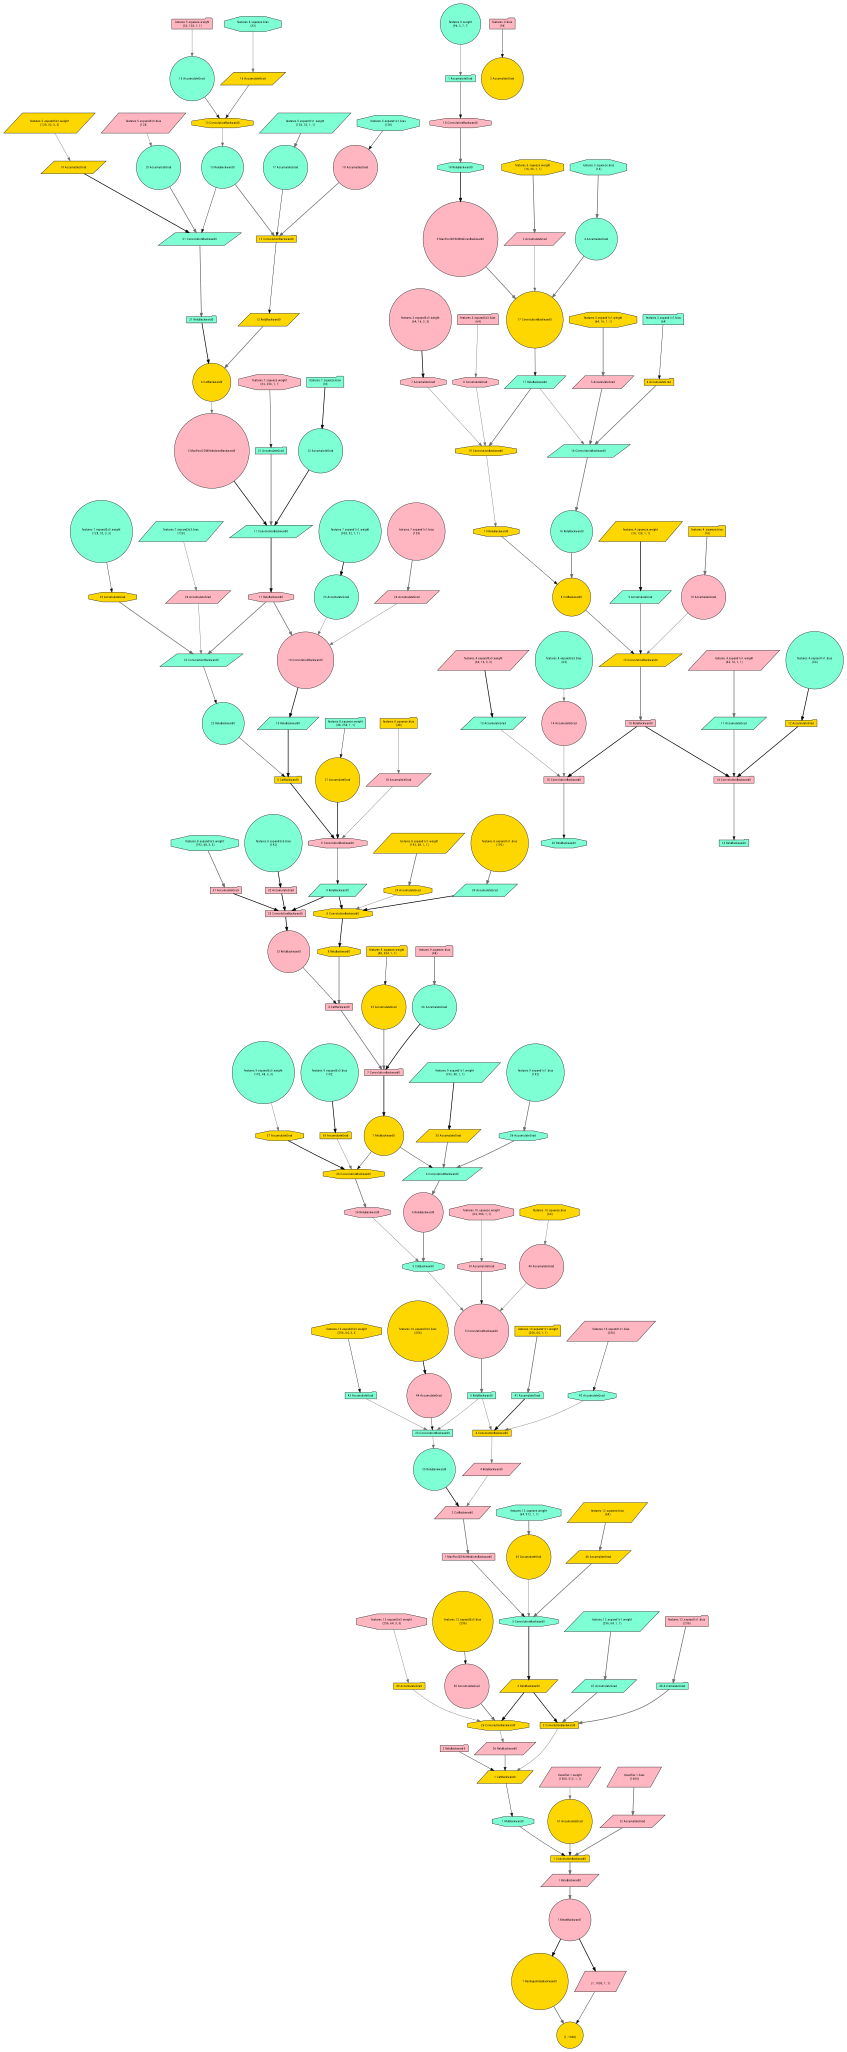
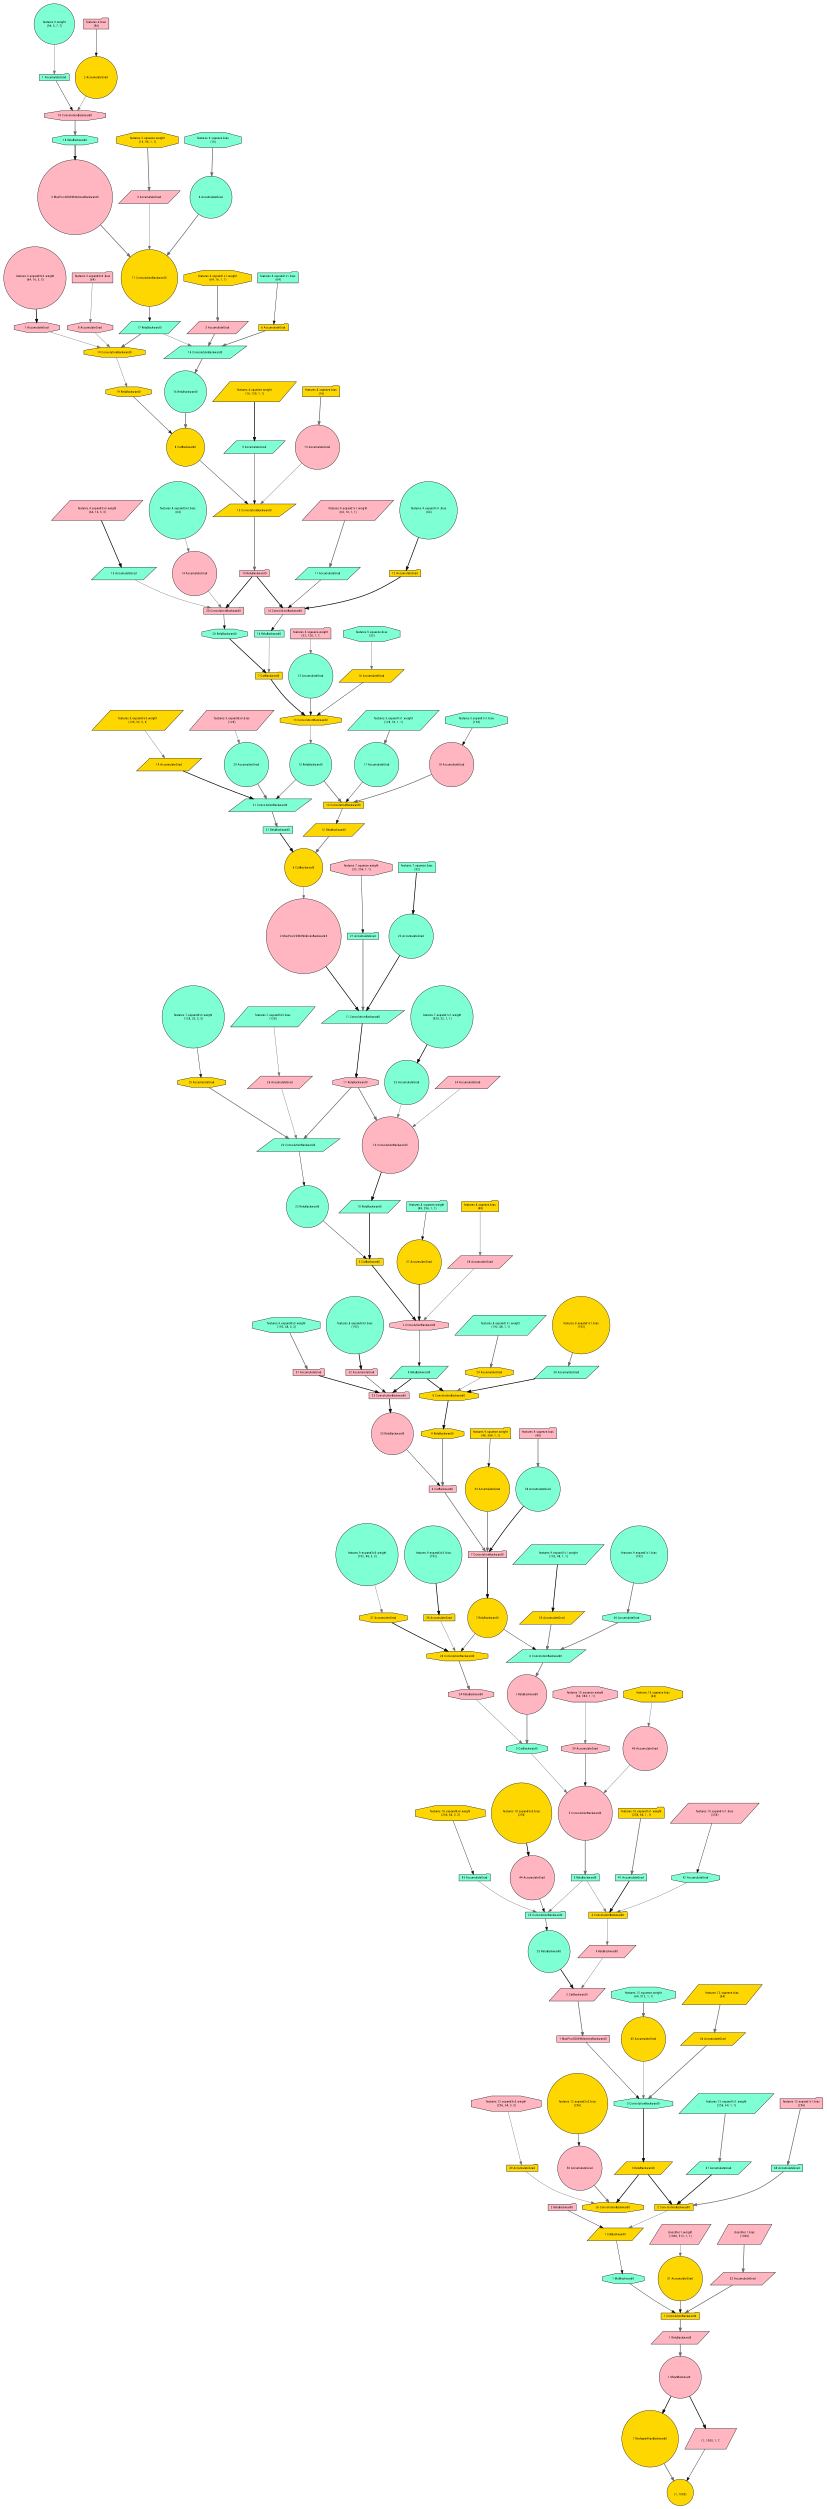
edge "2 AccumulateGrad" -> "18 ConvolutionBackward0": added
node "features.7.expand1x1.bias (128)": removed
node "7 CatBackward0": added
node "features.8.expand1x1.weight (192, 48, 1, 1)": fillcolor gold -> aquamarine
edge "32 AccumulateGrad" -> "23 ConvolutionBackward0": style bold -> solid
edge "25 ConvolutionBackward0" -> "25 ReluBackward0": color gray40 -> black
edge "47 AccumulateGrad" -> "2 ConvolutionBackward0": color gray40 -> black
node "26 ReluBackward0": removed
